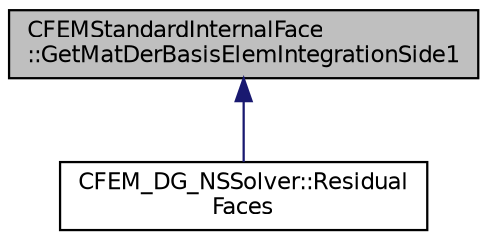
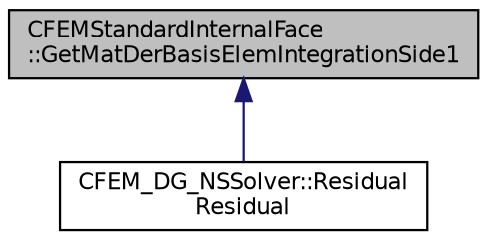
node "CFEM_DG_NSSolver::Residual Faces": label "CFEM_DG_NSSolver::Residual Faces" -> "CFEM_DG_NSSolver::Residual Residual"
